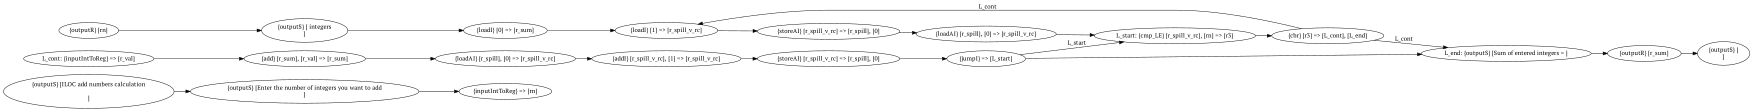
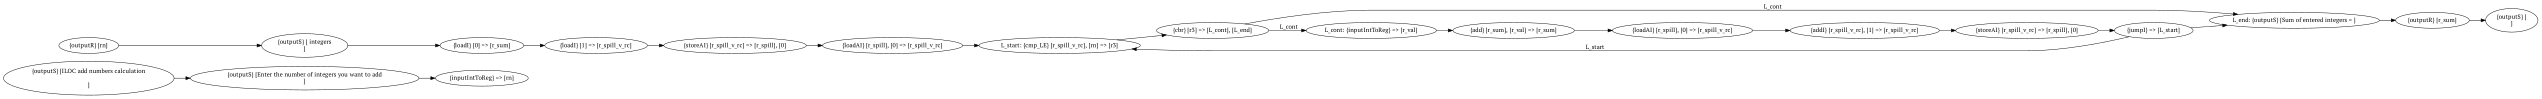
edge "{cbr} [r3] => [L_cont], [L_end]" -> "{loadI} [1] => [r_spill_v_rc]": now "{cbr} [r3] => [L_cont], [L_end]" -> "L_cont: {inputIntToReg} => [r_val]"
